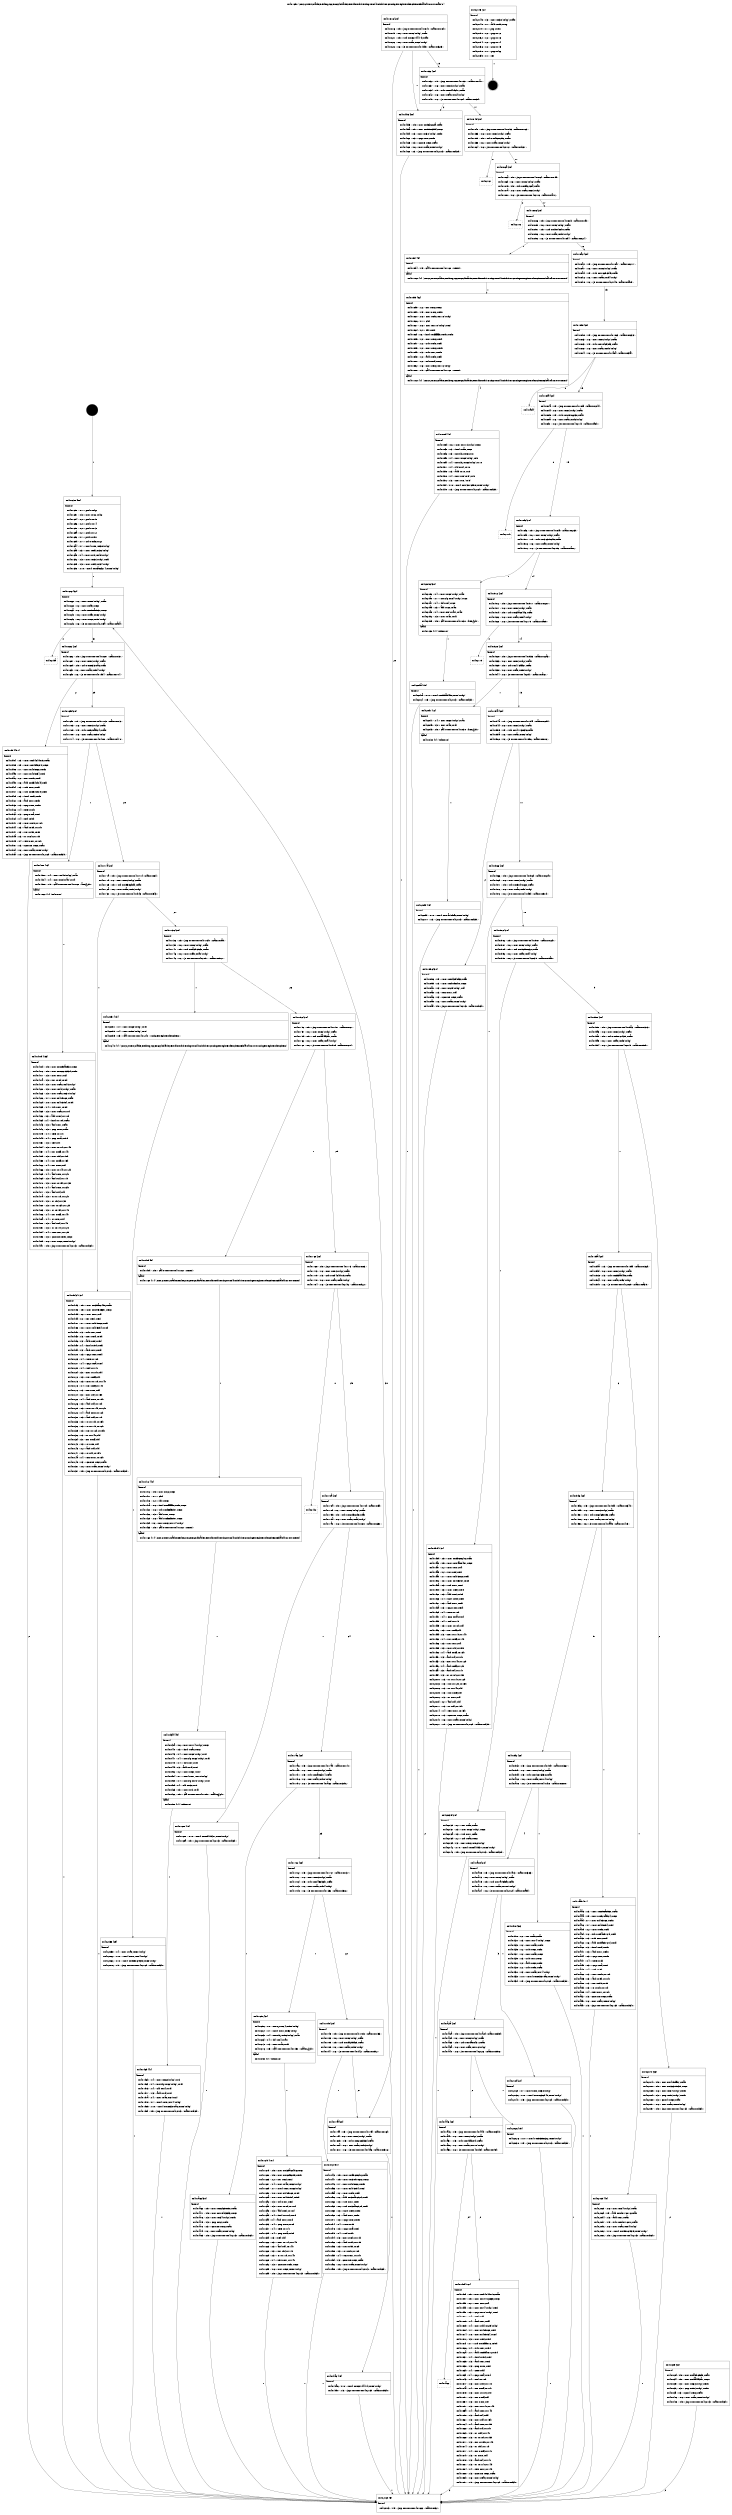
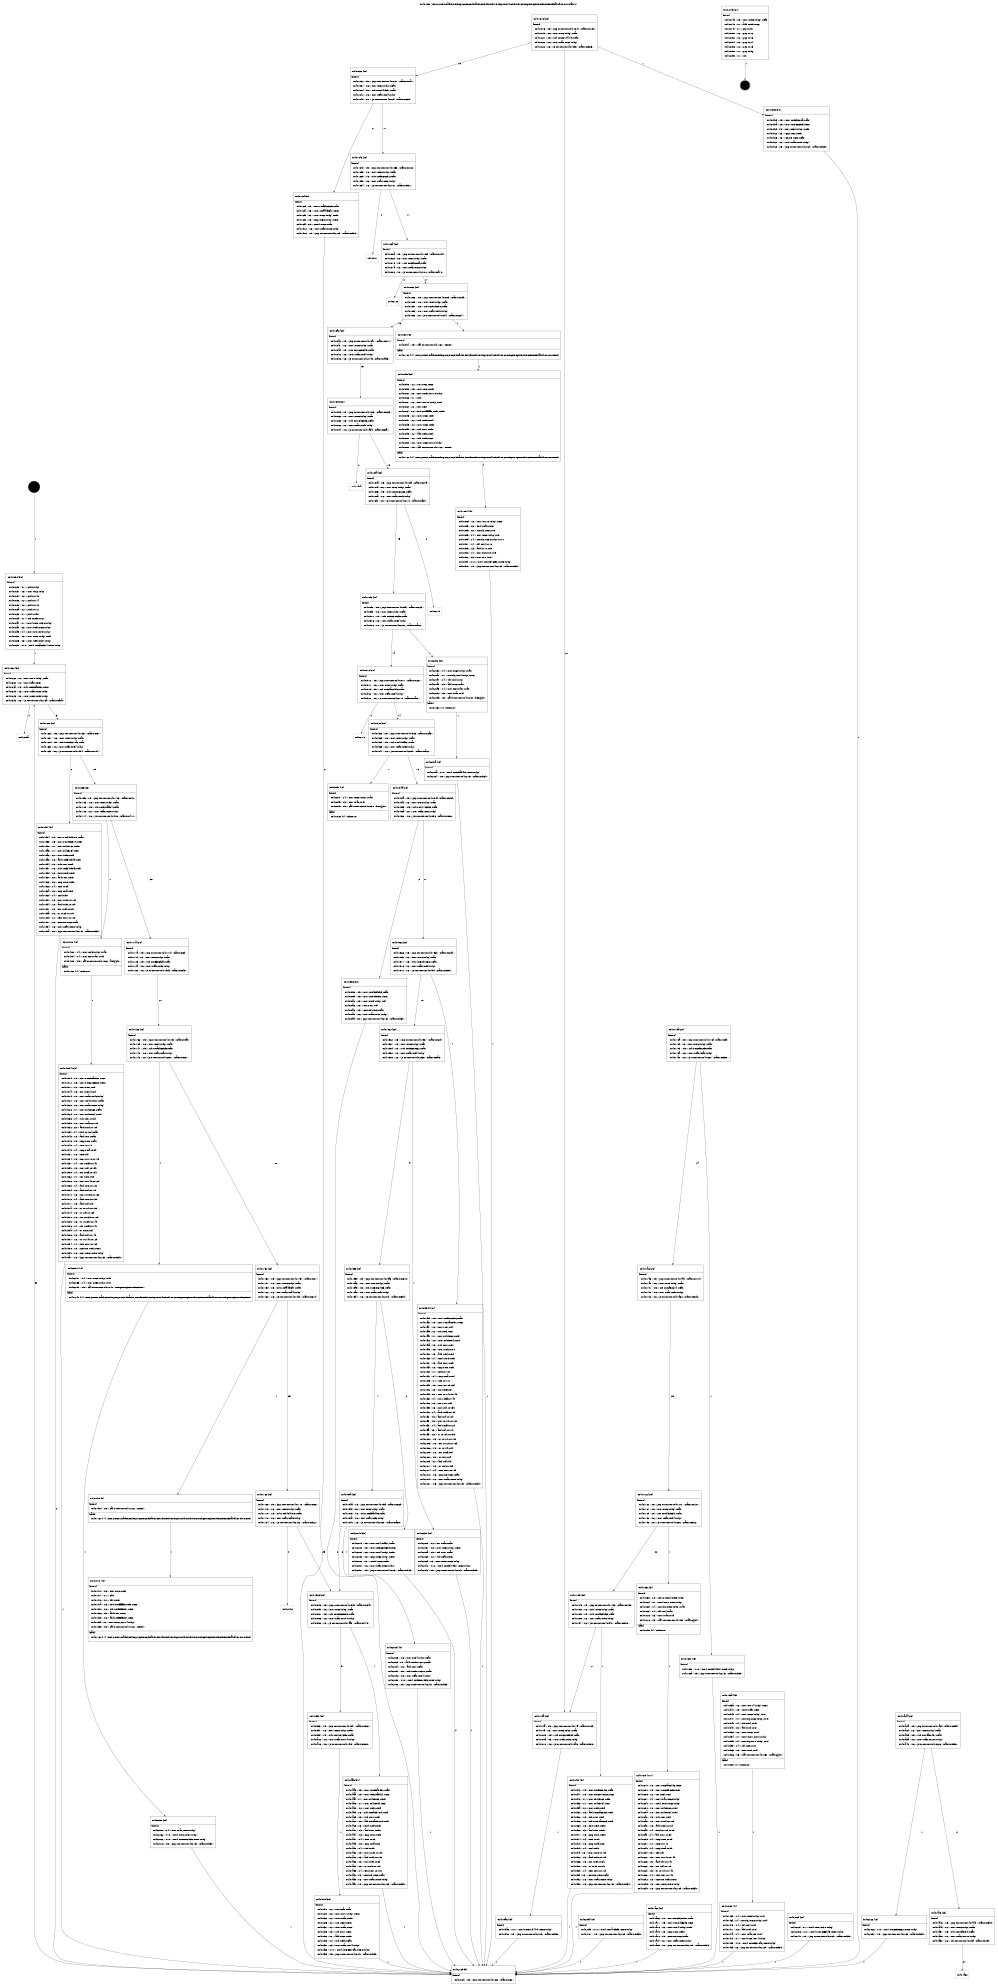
edge "0x401832 [28]" -> "0x401bb5 [30]": now "0x401832 [28]" -> "0x401cef [30]"
edge "0x4020f1 [12]" -> "0x4020fd [15]": removed, label "1"
node "0x401bd3 [137]": removed
edge "0x40176e [28]" -> "0x40178a [28]": now "0x40176e [28]" -> "0x4019d6 [28]"
edge "0x401d12 [40]" -> "0x401d3a [49]": removed, label "1"
node "0x401a0e [28]": removed
edge "0x4017a6 [28]" -> "0x401a6c [30]": removed, label "1"
node "0x401def [167]": removed
